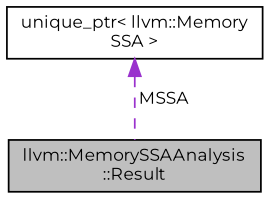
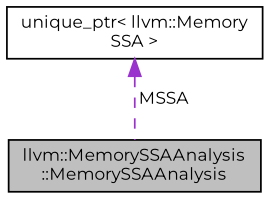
node "llvm::MemorySSAAnalysis ::Result": label "llvm::MemorySSAAnalysis ::Result" -> "llvm::MemorySSAAnalysis ::MemorySSAAnalysis"
